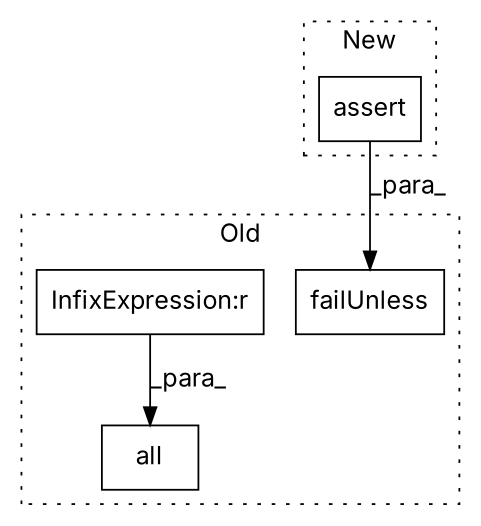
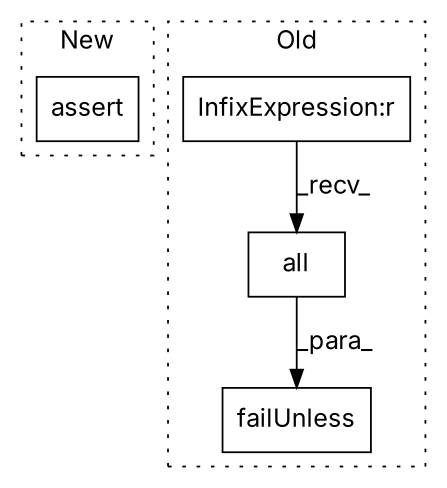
edge "assert" -> "failUnless": now "all" -> "failUnless"
edge "InfixExpression:r" -> "all": label "_para_" -> "_recv_"
